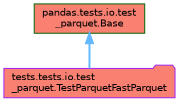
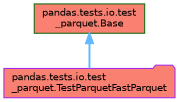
node "tests.tests.io.test _parquet.TestParquetFastParquet": label "tests.tests.io.test _parquet.TestParquetFastParquet" -> "pandas.tests.io.test _parquet.TestParquetFastParquet"
